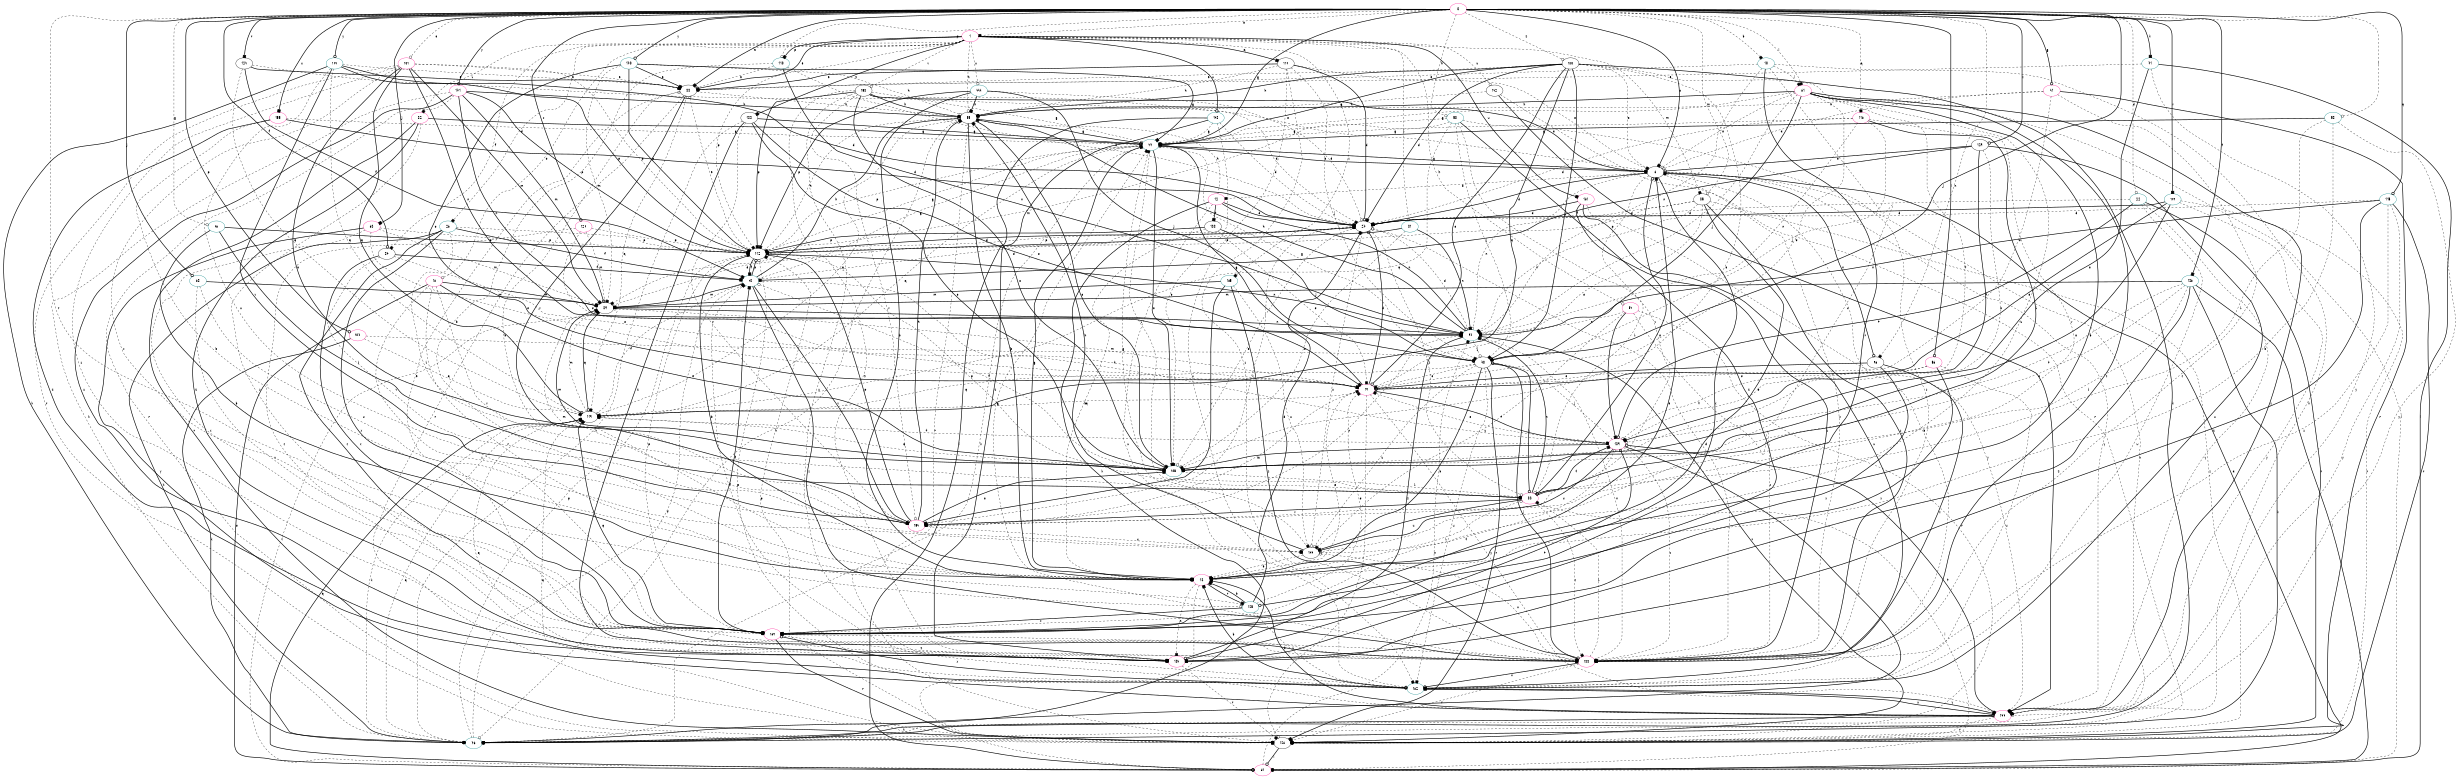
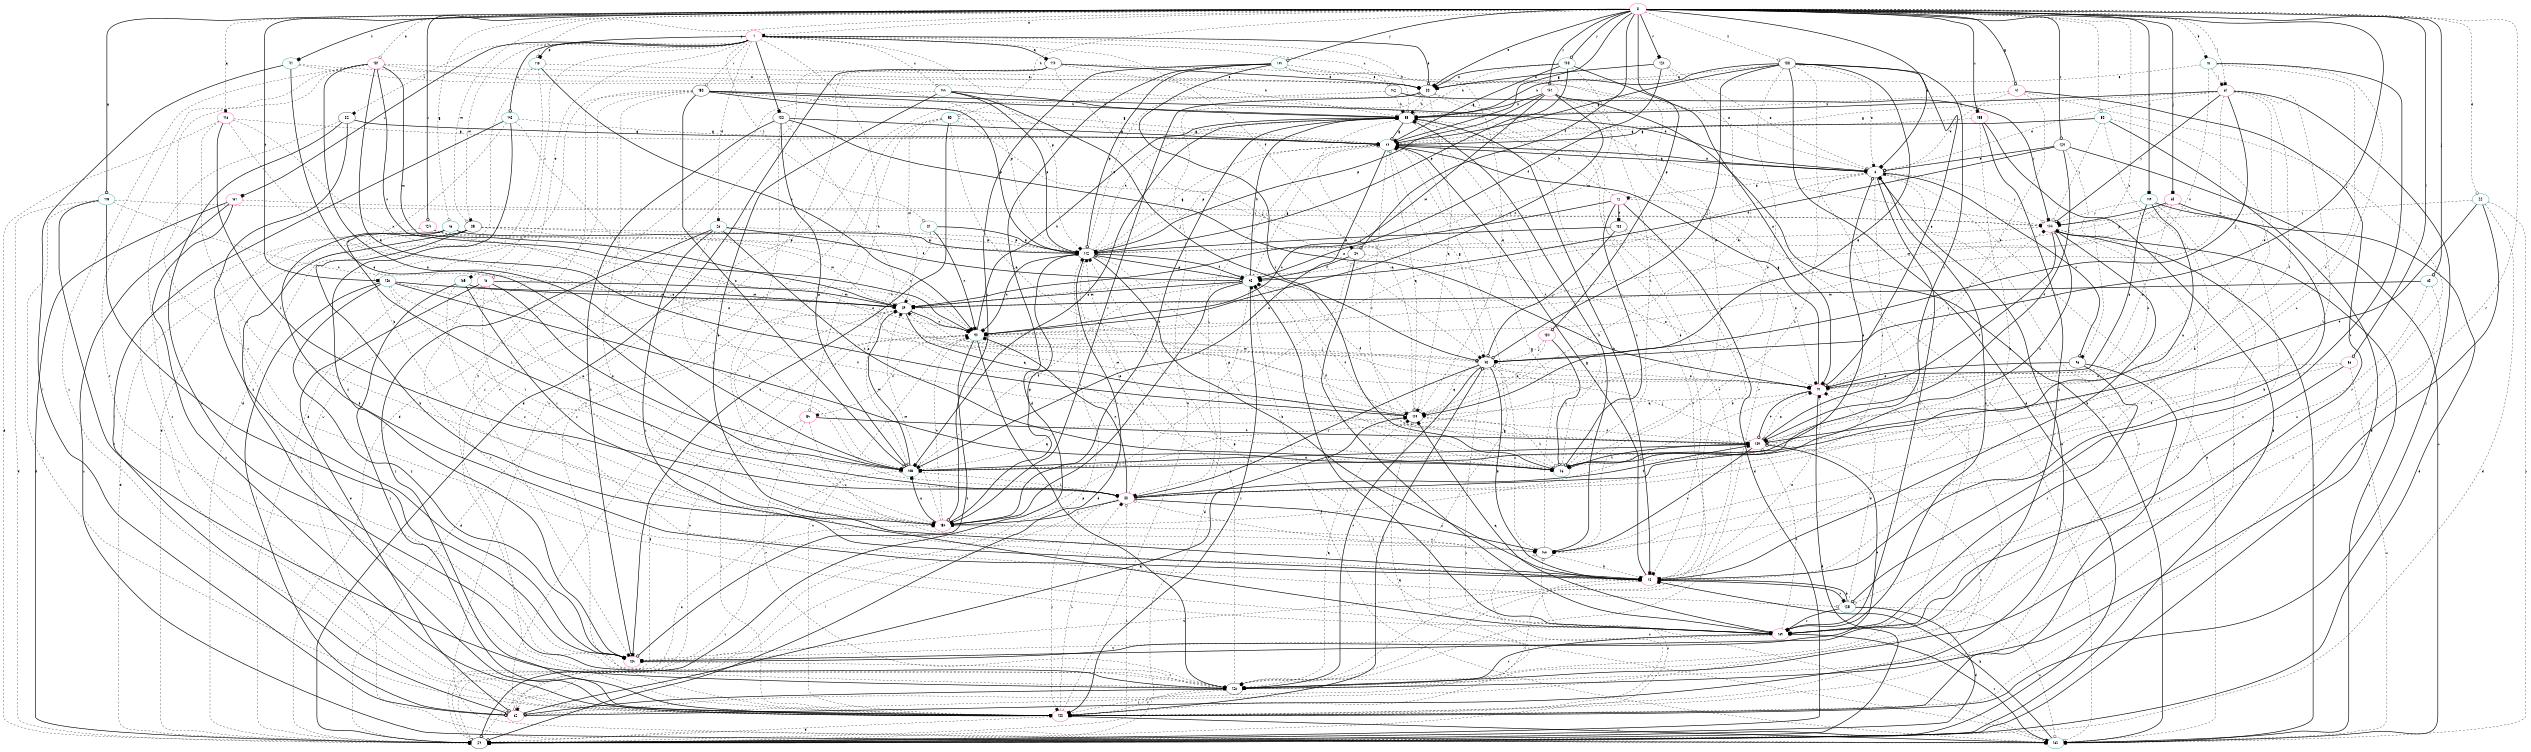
node "444": label "444" -> "144"
node "82": color deeppink -> black
edge "6" -> "27": now "58" -> "27"
edge "115" -> "97": style bold -> dashed
edge "54" -> "97": reversed
edge "61" -> "13": now "63" -> "13"
edge "76" -> "119": removed, label "q"
edge "169" -> "133": now "126" -> "133"
